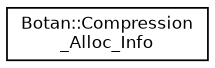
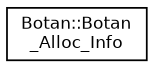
node "Botan::Compression _Alloc_Info": label "Botan::Compression _Alloc_Info" -> "Botan::Botan _Alloc_Info"
